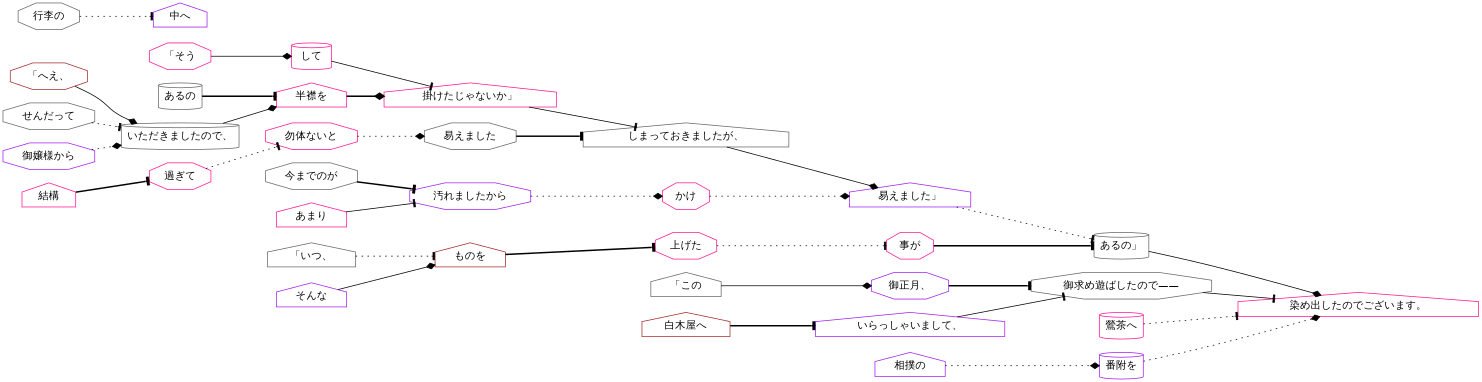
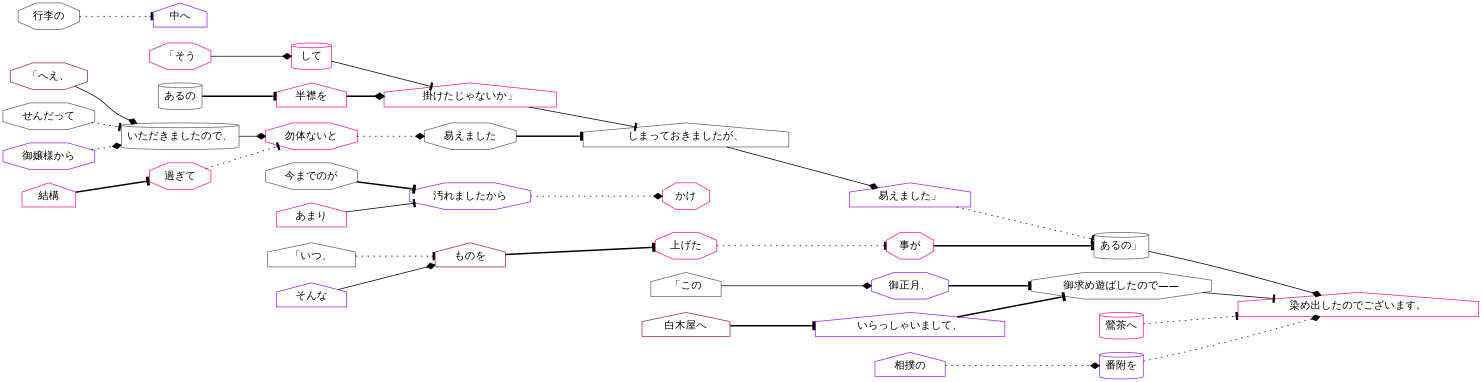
edge "いただきましたので、" -> "半襟を": now "いただきましたので、" -> "勿体ないと"
edge "かけ" -> "易えました」": removed
edge "いらっしゃいまして、" -> "御求め遊ばしたので——": style solid -> bold
